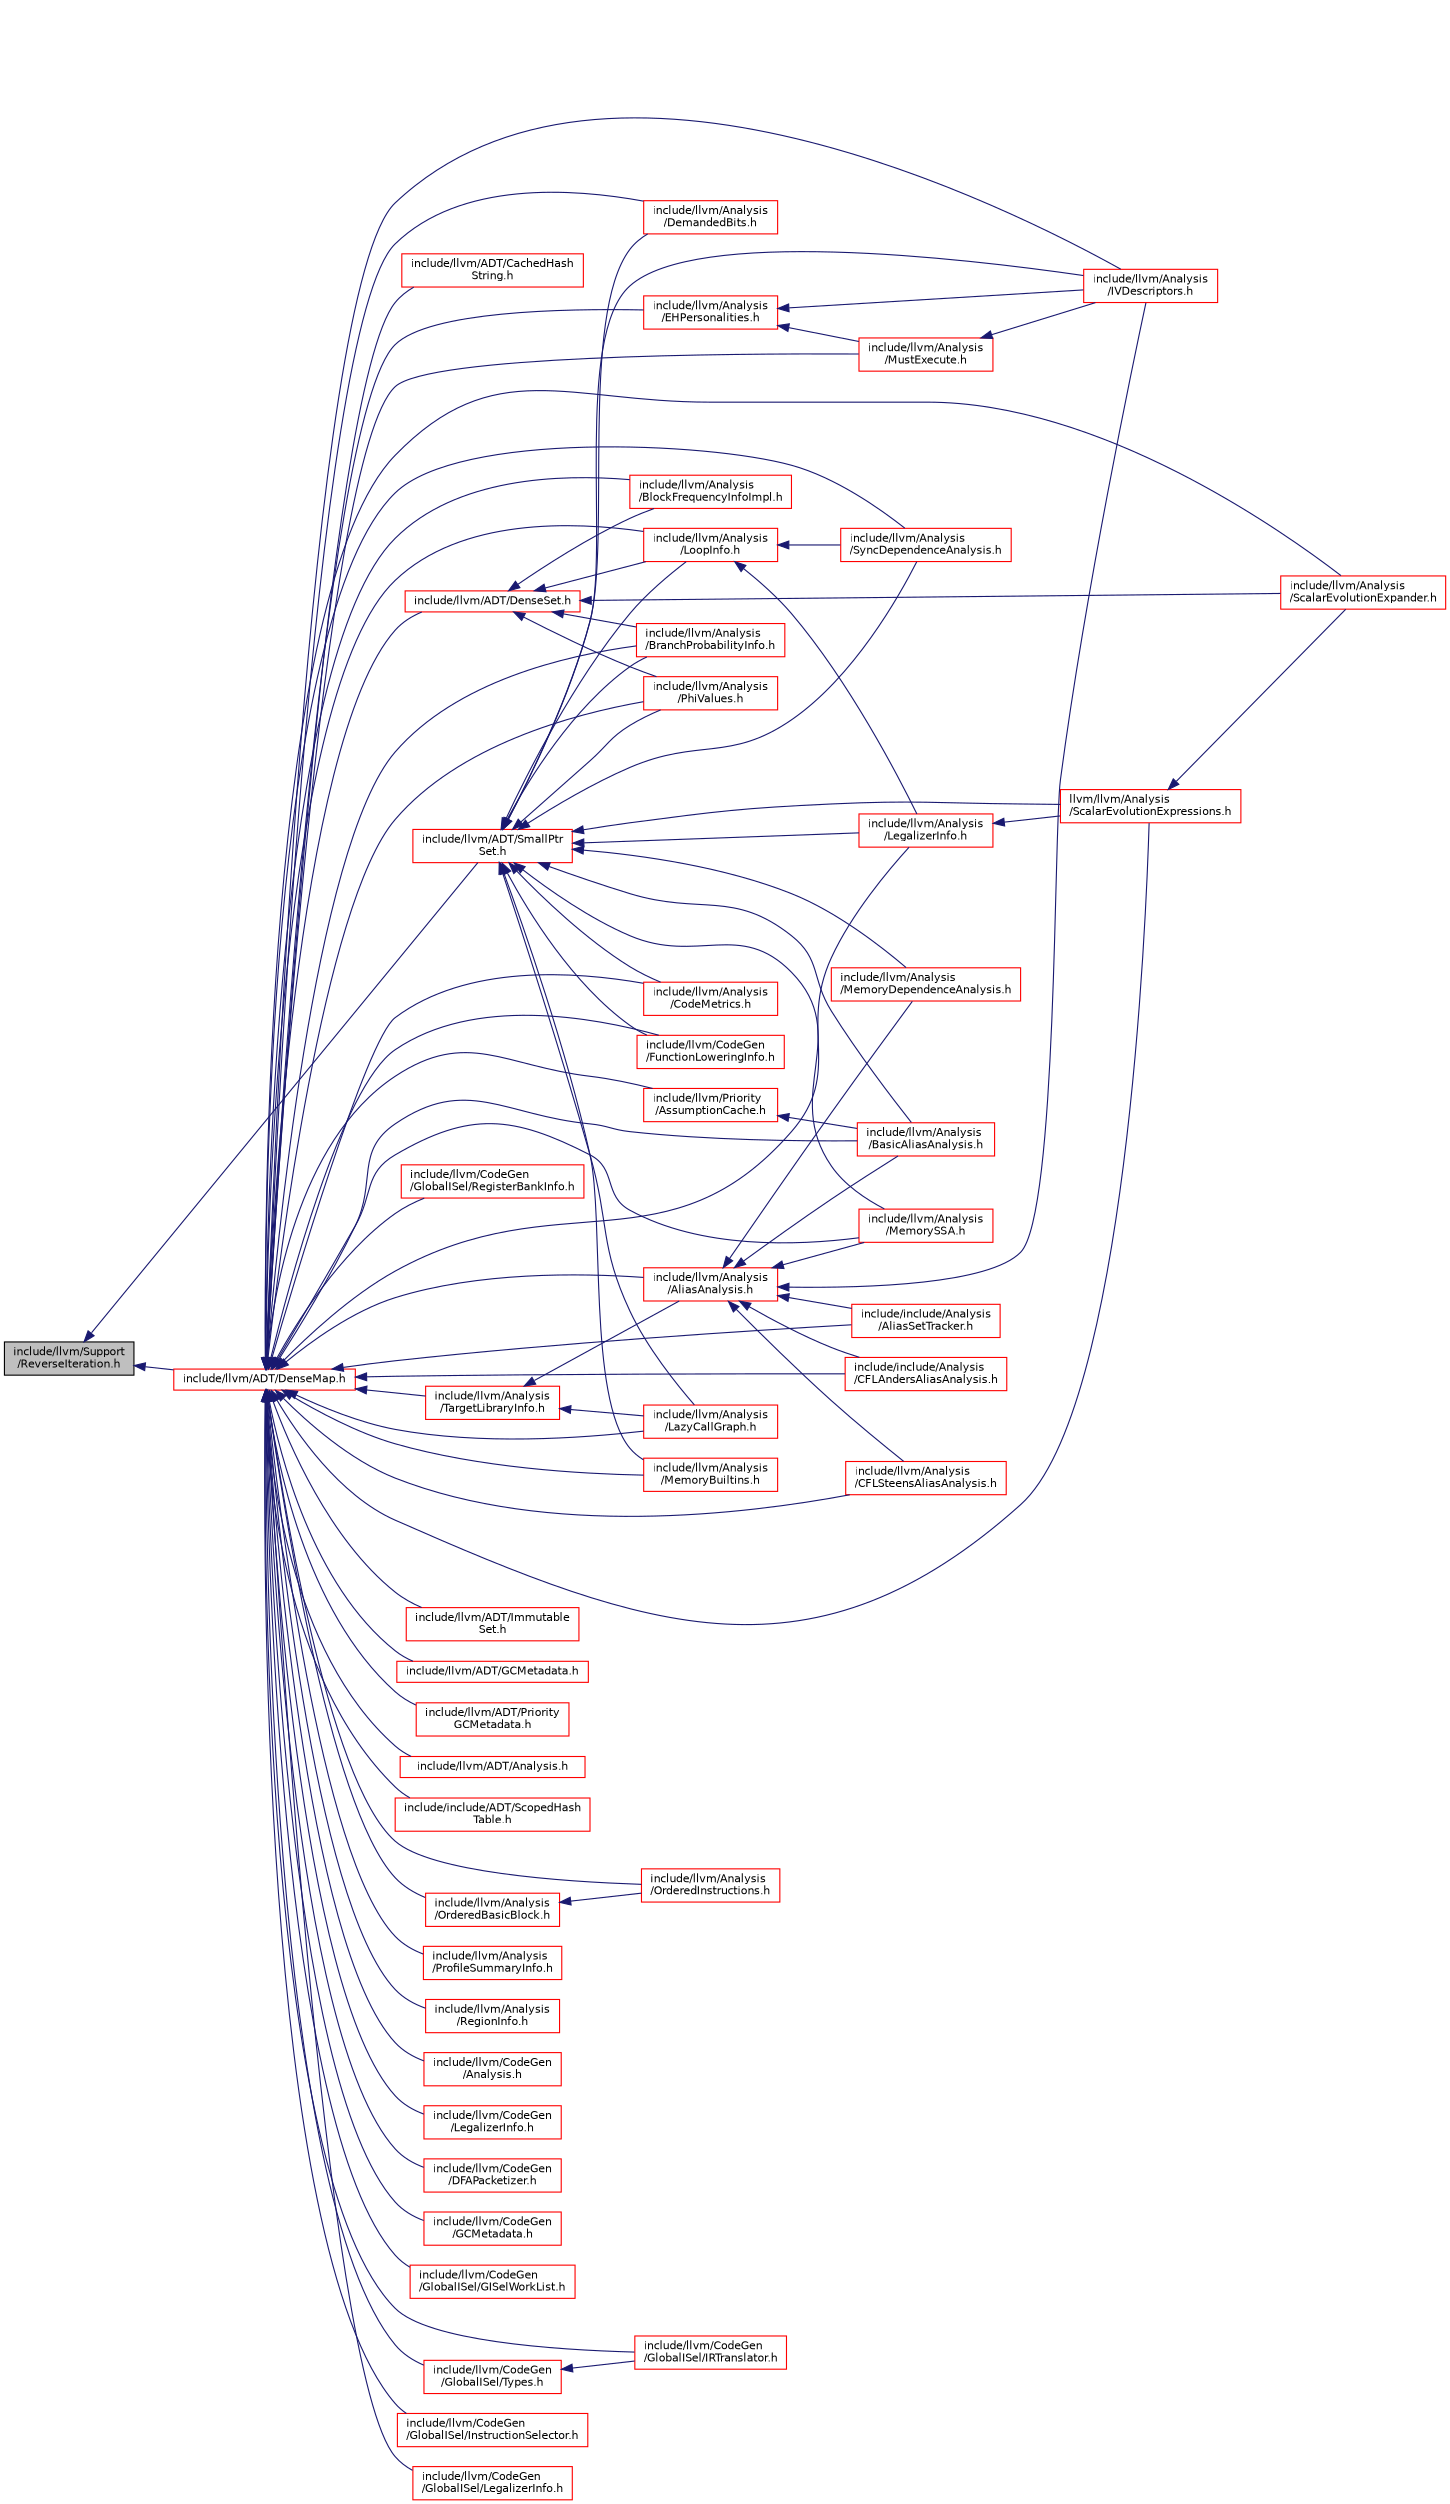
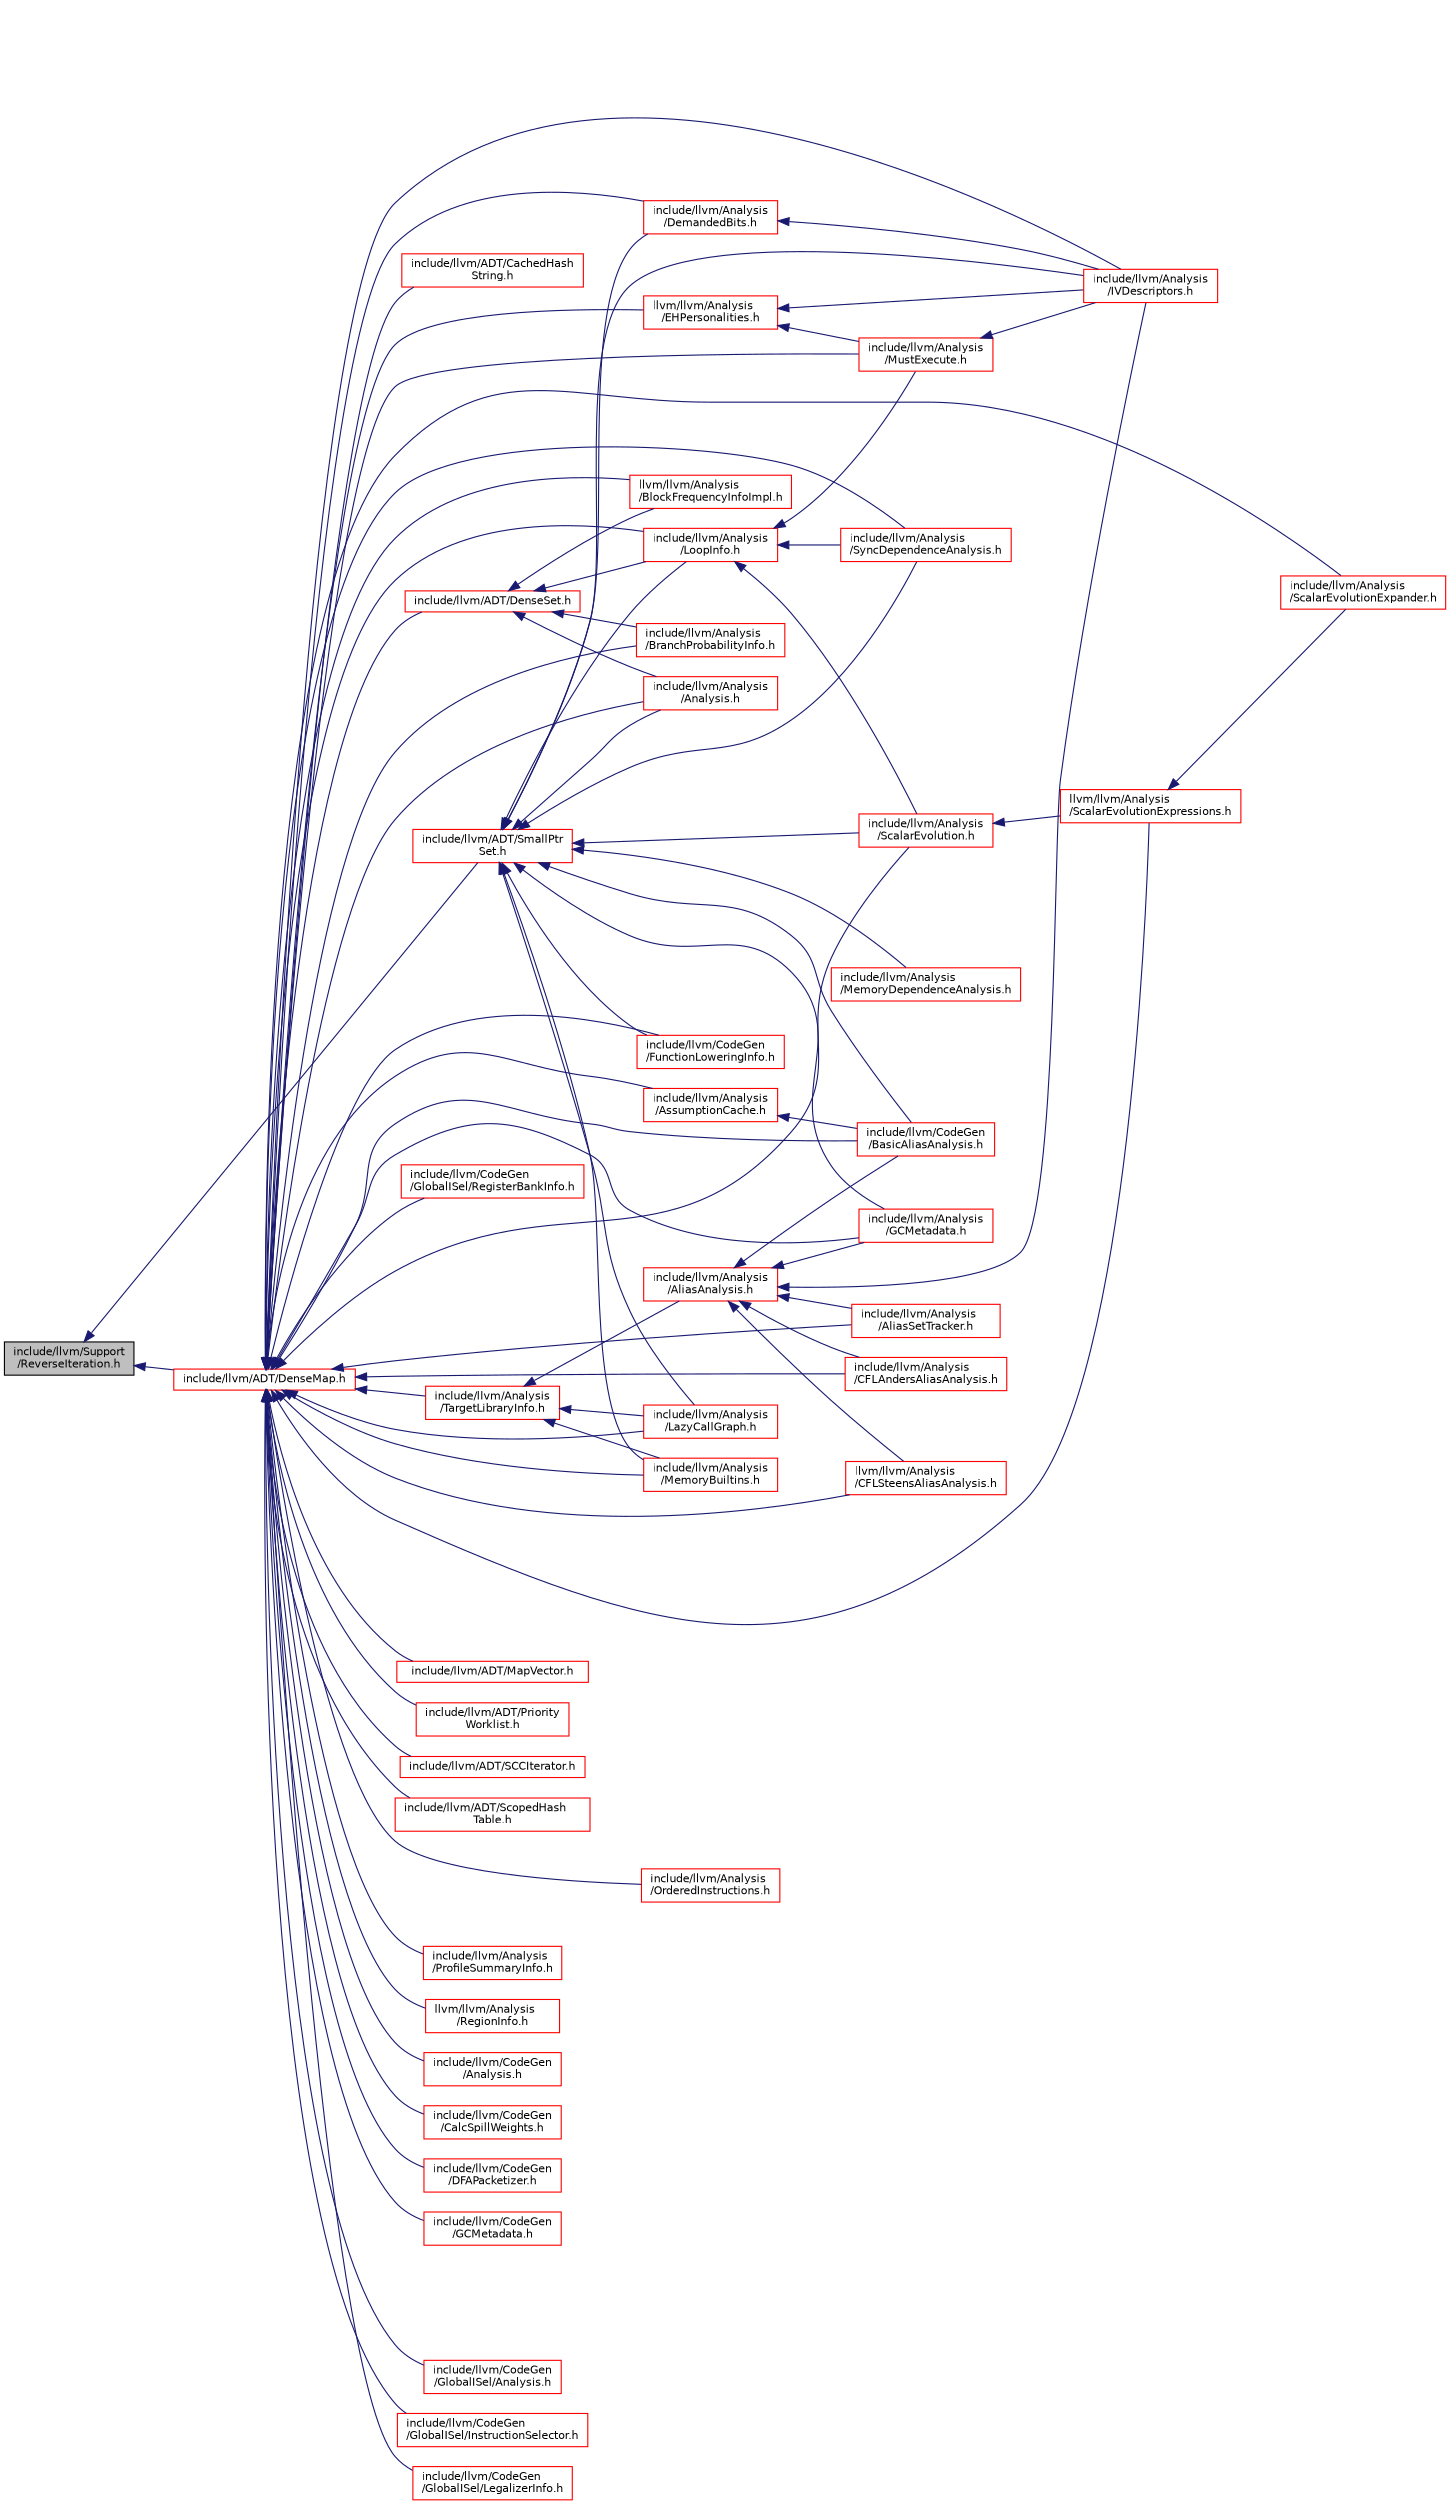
edge "include/llvm/Analysis /IVDescriptors.h" -> "include/llvm/Analysis /DemandedBits.h": added
node "include/llvm/Analysis /EHPersonalities.h": label "include/llvm/Analysis /EHPersonalities.h" -> "llvm/llvm/Analysis /EHPersonalities.h"
edge "include/llvm/Analysis /MustExecute.h" -> "include/llvm/Analysis /LoopInfo.h": added
node "include/llvm/Analysis /BlockFrequencyInfoImpl.h": label "include/llvm/Analysis /BlockFrequencyInfoImpl.h" -> "llvm/llvm/Analysis /BlockFrequencyInfoImpl.h"
edge "include/llvm/Analysis /ScalarEvolutionExpander.h" -> "include/llvm/ADT/DenseSet.h": removed
node "include/llvm/Analysis /PhiValues.h": label "include/llvm/Analysis /PhiValues.h" -> "include/llvm/Analysis /Analysis.h"
edge "include/llvm/Analysis /BranchProbabilityInfo.h" -> "include/llvm/ADT/SmallPtr Set.h": removed
edge "llvm/llvm/Analysis /ScalarEvolutionExpressions.h" -> "include/llvm/ADT/SmallPtr Set.h": removed
node "include/llvm/Analysis /LegalizerInfo.h": label "include/llvm/Analysis /LegalizerInfo.h" -> "include/llvm/Analysis /ScalarEvolution.h"
node "include/llvm/Analysis /CodeMetrics.h": removed
node "include/llvm/Priority /AssumptionCache.h": label "include/llvm/Priority /AssumptionCache.h" -> "include/llvm/Analysis /AssumptionCache.h"
edge "include/llvm/Analysis /MemoryDependenceAnalysis.h" -> "include/llvm/Analysis /AliasAnalysis.h": removed
node "include/llvm/Analysis /BasicAliasAnalysis.h": label "include/llvm/Analysis /BasicAliasAnalysis.h" -> "include/llvm/CodeGen /BasicAliasAnalysis.h"
node "include/llvm/Analysis /MemorySSA.h": label "include/llvm/Analysis /MemorySSA.h" -> "include/llvm/Analysis /GCMetadata.h"
edge "include/llvm/Analysis /AliasAnalysis.h" -> "include/llvm/ADT/DenseMap.h": removed
node "include/include/Analysis /AliasSetTracker.h": label "include/include/Analysis /AliasSetTracker.h" -> "include/llvm/Analysis /AliasSetTracker.h"
node "include/include/Analysis /CFLAndersAliasAnalysis.h": label "include/include/Analysis /CFLAndersAliasAnalysis.h" -> "include/llvm/Analysis /CFLAndersAliasAnalysis.h"
edge "include/llvm/Analysis /MemoryBuiltins.h" -> "include/llvm/Analysis /TargetLibraryInfo.h": added
node "include/llvm/Analysis /CFLSteensAliasAnalysis.h": label "include/llvm/Analysis /CFLSteensAliasAnalysis.h" -> "llvm/llvm/Analysis /CFLSteensAliasAnalysis.h"
node "include/llvm/ADT/Immutable Set.h": removed
node "include/llvm/ADT/GCMetadata.h": label "include/llvm/ADT/GCMetadata.h" -> "include/llvm/ADT/MapVector.h"
node "include/llvm/ADT/Priority GCMetadata.h": label "include/llvm/ADT/Priority GCMetadata.h" -> "include/llvm/ADT/Priority Worklist.h"
node "include/llvm/ADT/Analysis.h": label "include/llvm/ADT/Analysis.h" -> "include/llvm/ADT/SCCIterator.h"
node "include/include/ADT/ScopedHash Table.h": label "include/include/ADT/ScopedHash Table.h" -> "include/llvm/ADT/ScopedHash Table.h"
node "include/llvm/Analysis /OrderedBasicBlock.h": removed
node "include/llvm/Analysis /RegionInfo.h": label "include/llvm/Analysis /RegionInfo.h" -> "llvm/llvm/Analysis /RegionInfo.h"
node "include/llvm/CodeGen /LegalizerInfo.h": label "include/llvm/CodeGen /LegalizerInfo.h" -> "include/llvm/CodeGen /CalcSpillWeights.h"
node "include/llvm/CodeGen /GlobalISel/GISelWorkList.h": removed
node "include/llvm/CodeGen /GlobalISel/IRTranslator.h": removed
node "include/llvm/CodeGen /GlobalISel/Types.h": label "include/llvm/CodeGen /GlobalISel/Types.h" -> "include/llvm/CodeGen /GlobalISel/Analysis.h"
